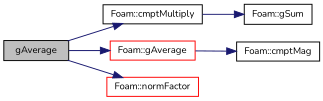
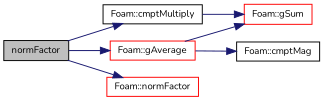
node "Foam::gSum": color black -> red
edge "Foam::gAverage" -> "Foam::gSum": added
node "gAverage": label "gAverage" -> "normFactor"
